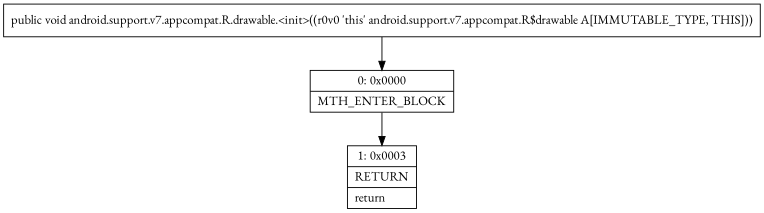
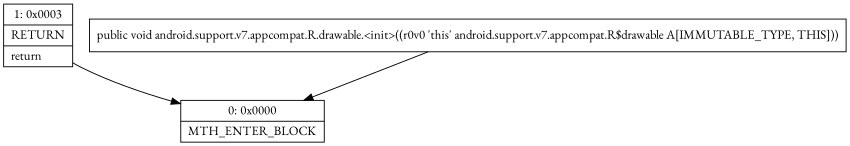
edge "0: 0x0000" -> "1: 0x0003": reversed
